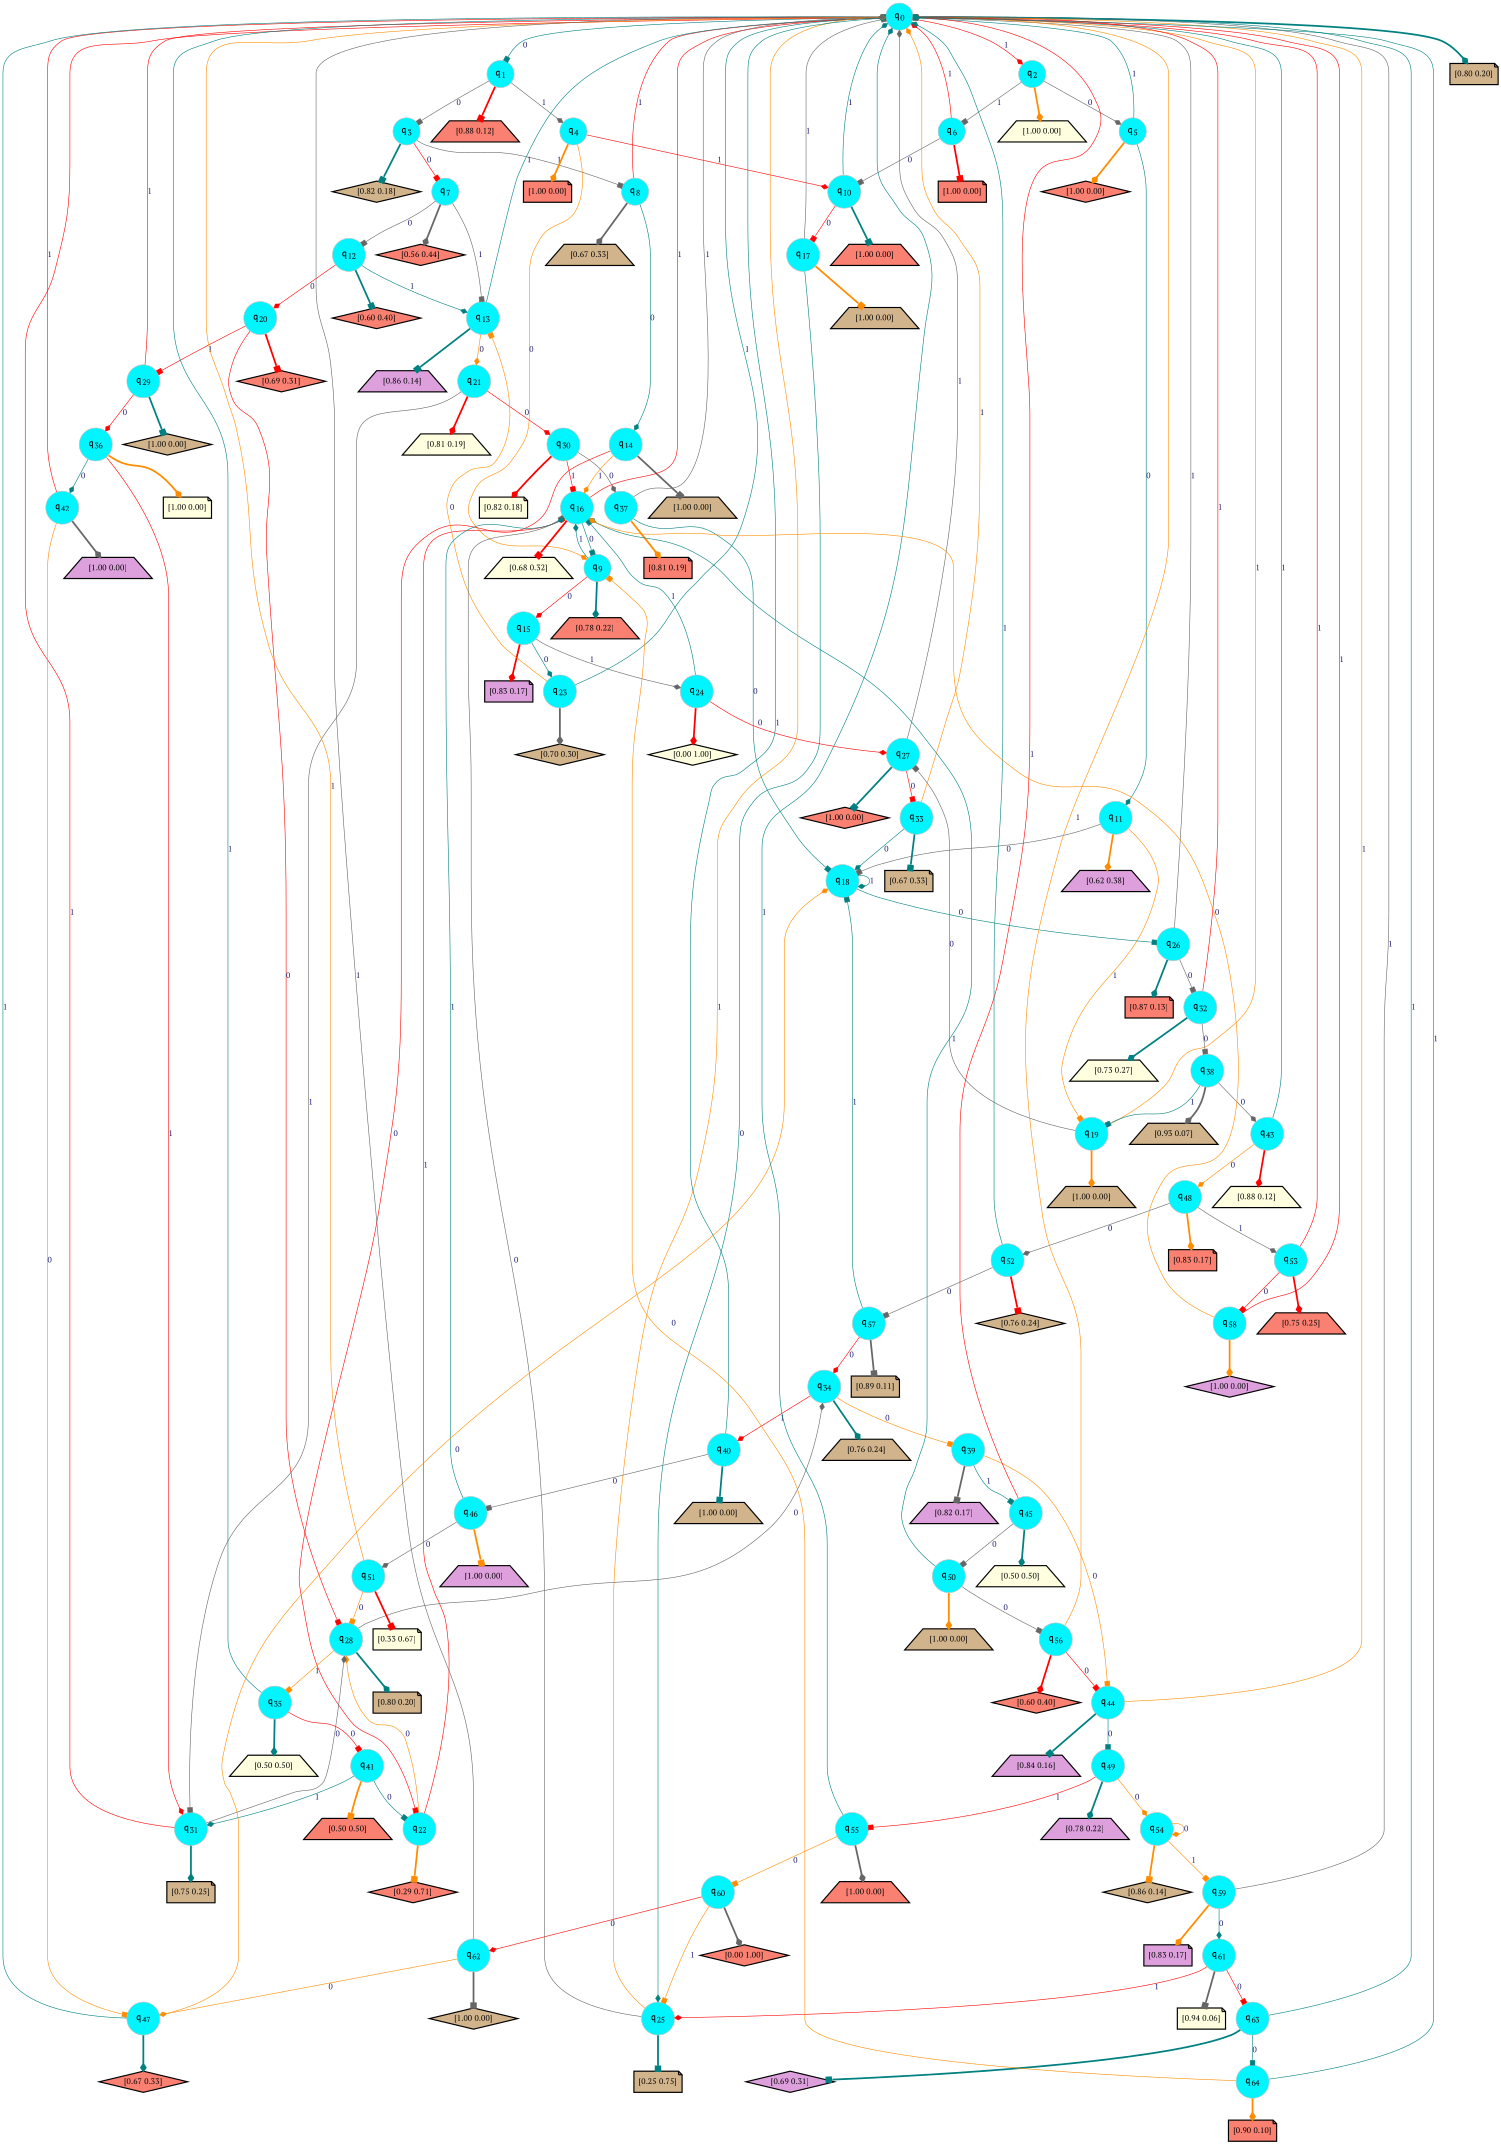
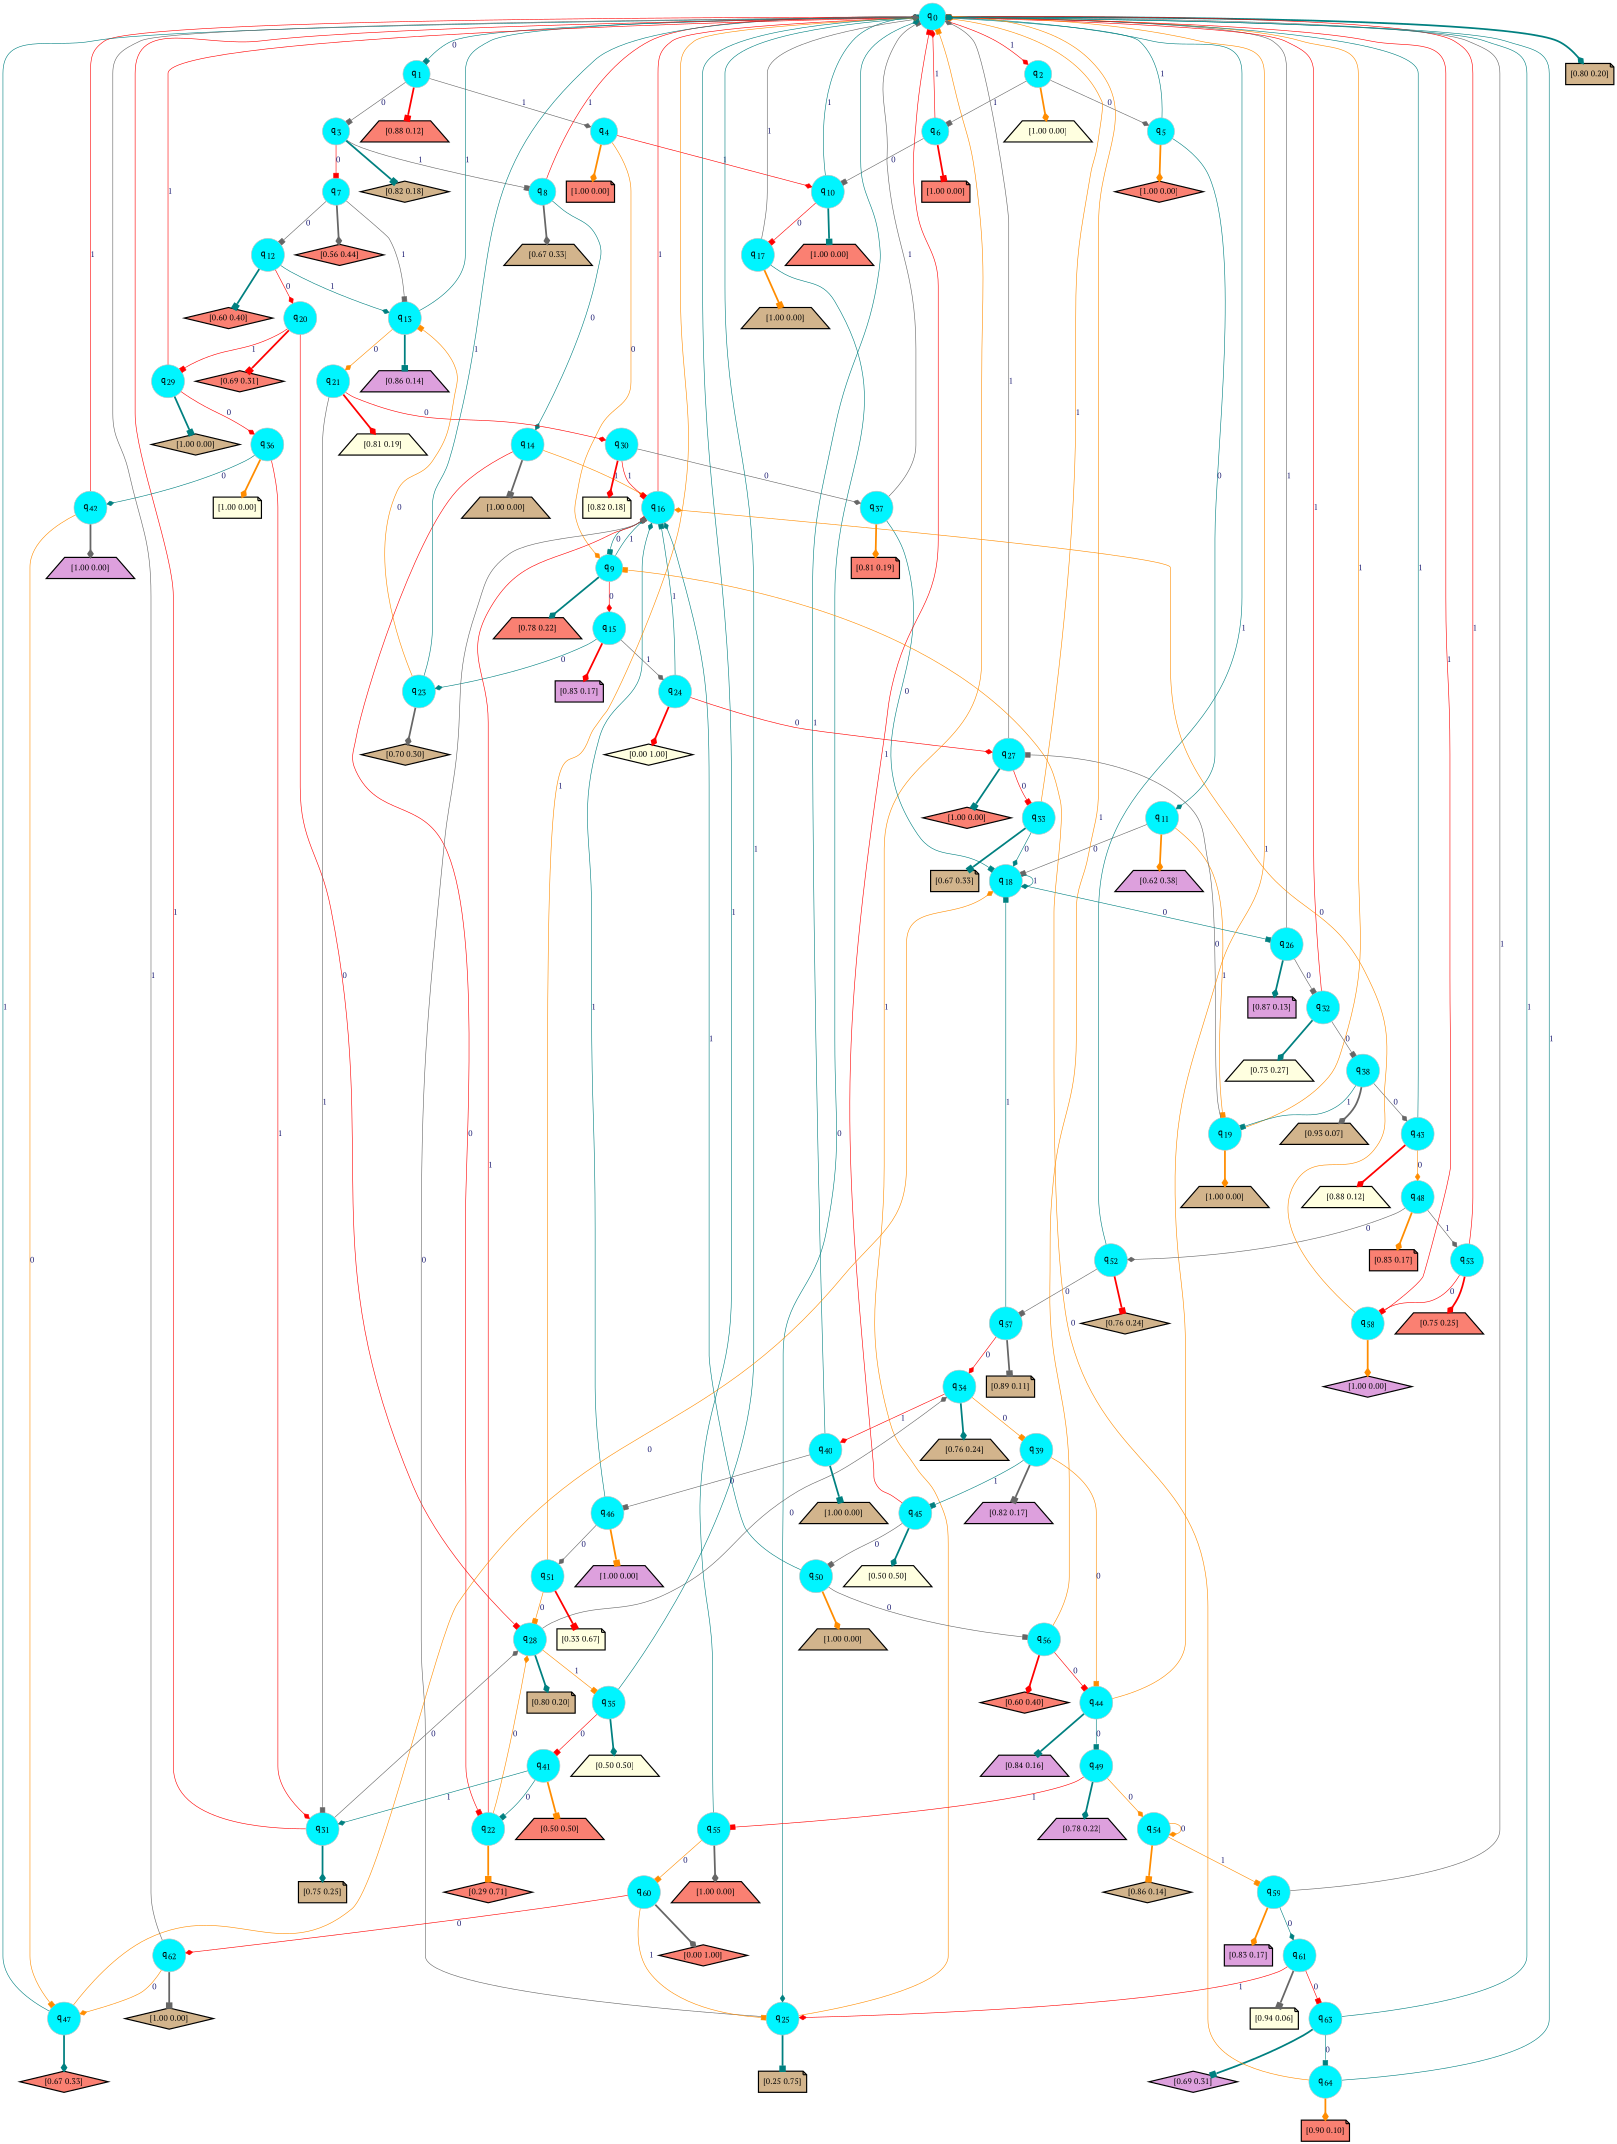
node "[0.68 0.32]": removed
node "[0.87 0.13]": fillcolor salmon -> plum
